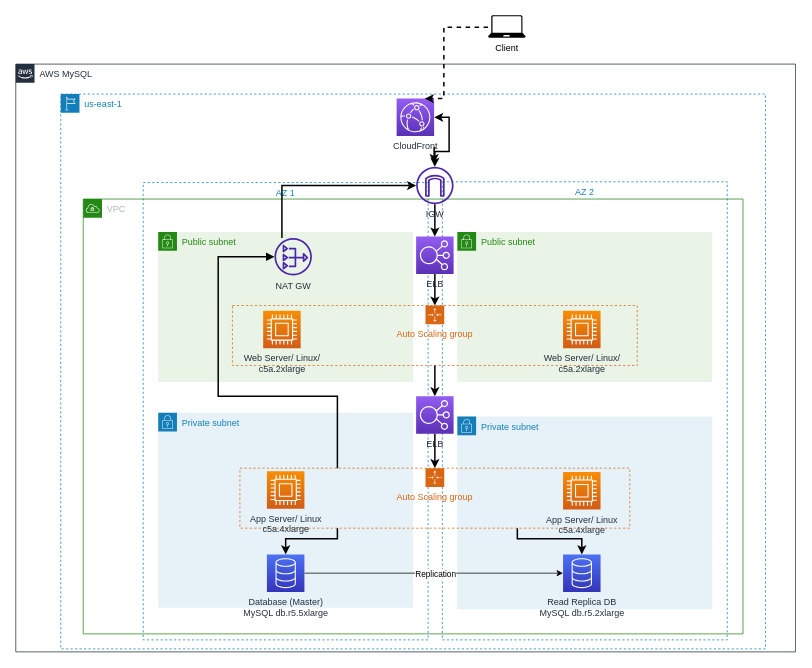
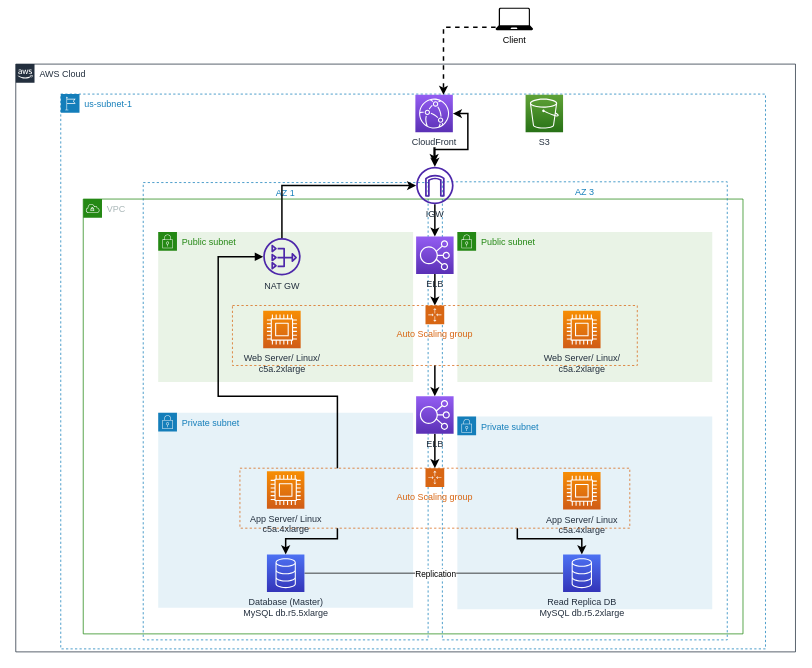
node "Client": moved (507, 27) -> (514, 19)
node "AWS MySQL": label "AWS MySQL" -> "AWS Cloud"
node "us-east-1": label "us-east-1" -> "us-subnet-1"
node "S3": added
node "CloudFront": moved (415, 117) -> (434, 114)
node "AZ 2": label "AZ 2" -> "AZ 3"
node "NAT GW": moved (293, 257) -> (282, 257)
edge "Database (Master) MySQL db.r5.5xlarge" -> "Read Replica DB MySQL db.r5.2xlarge": arrowhead classic -> none
